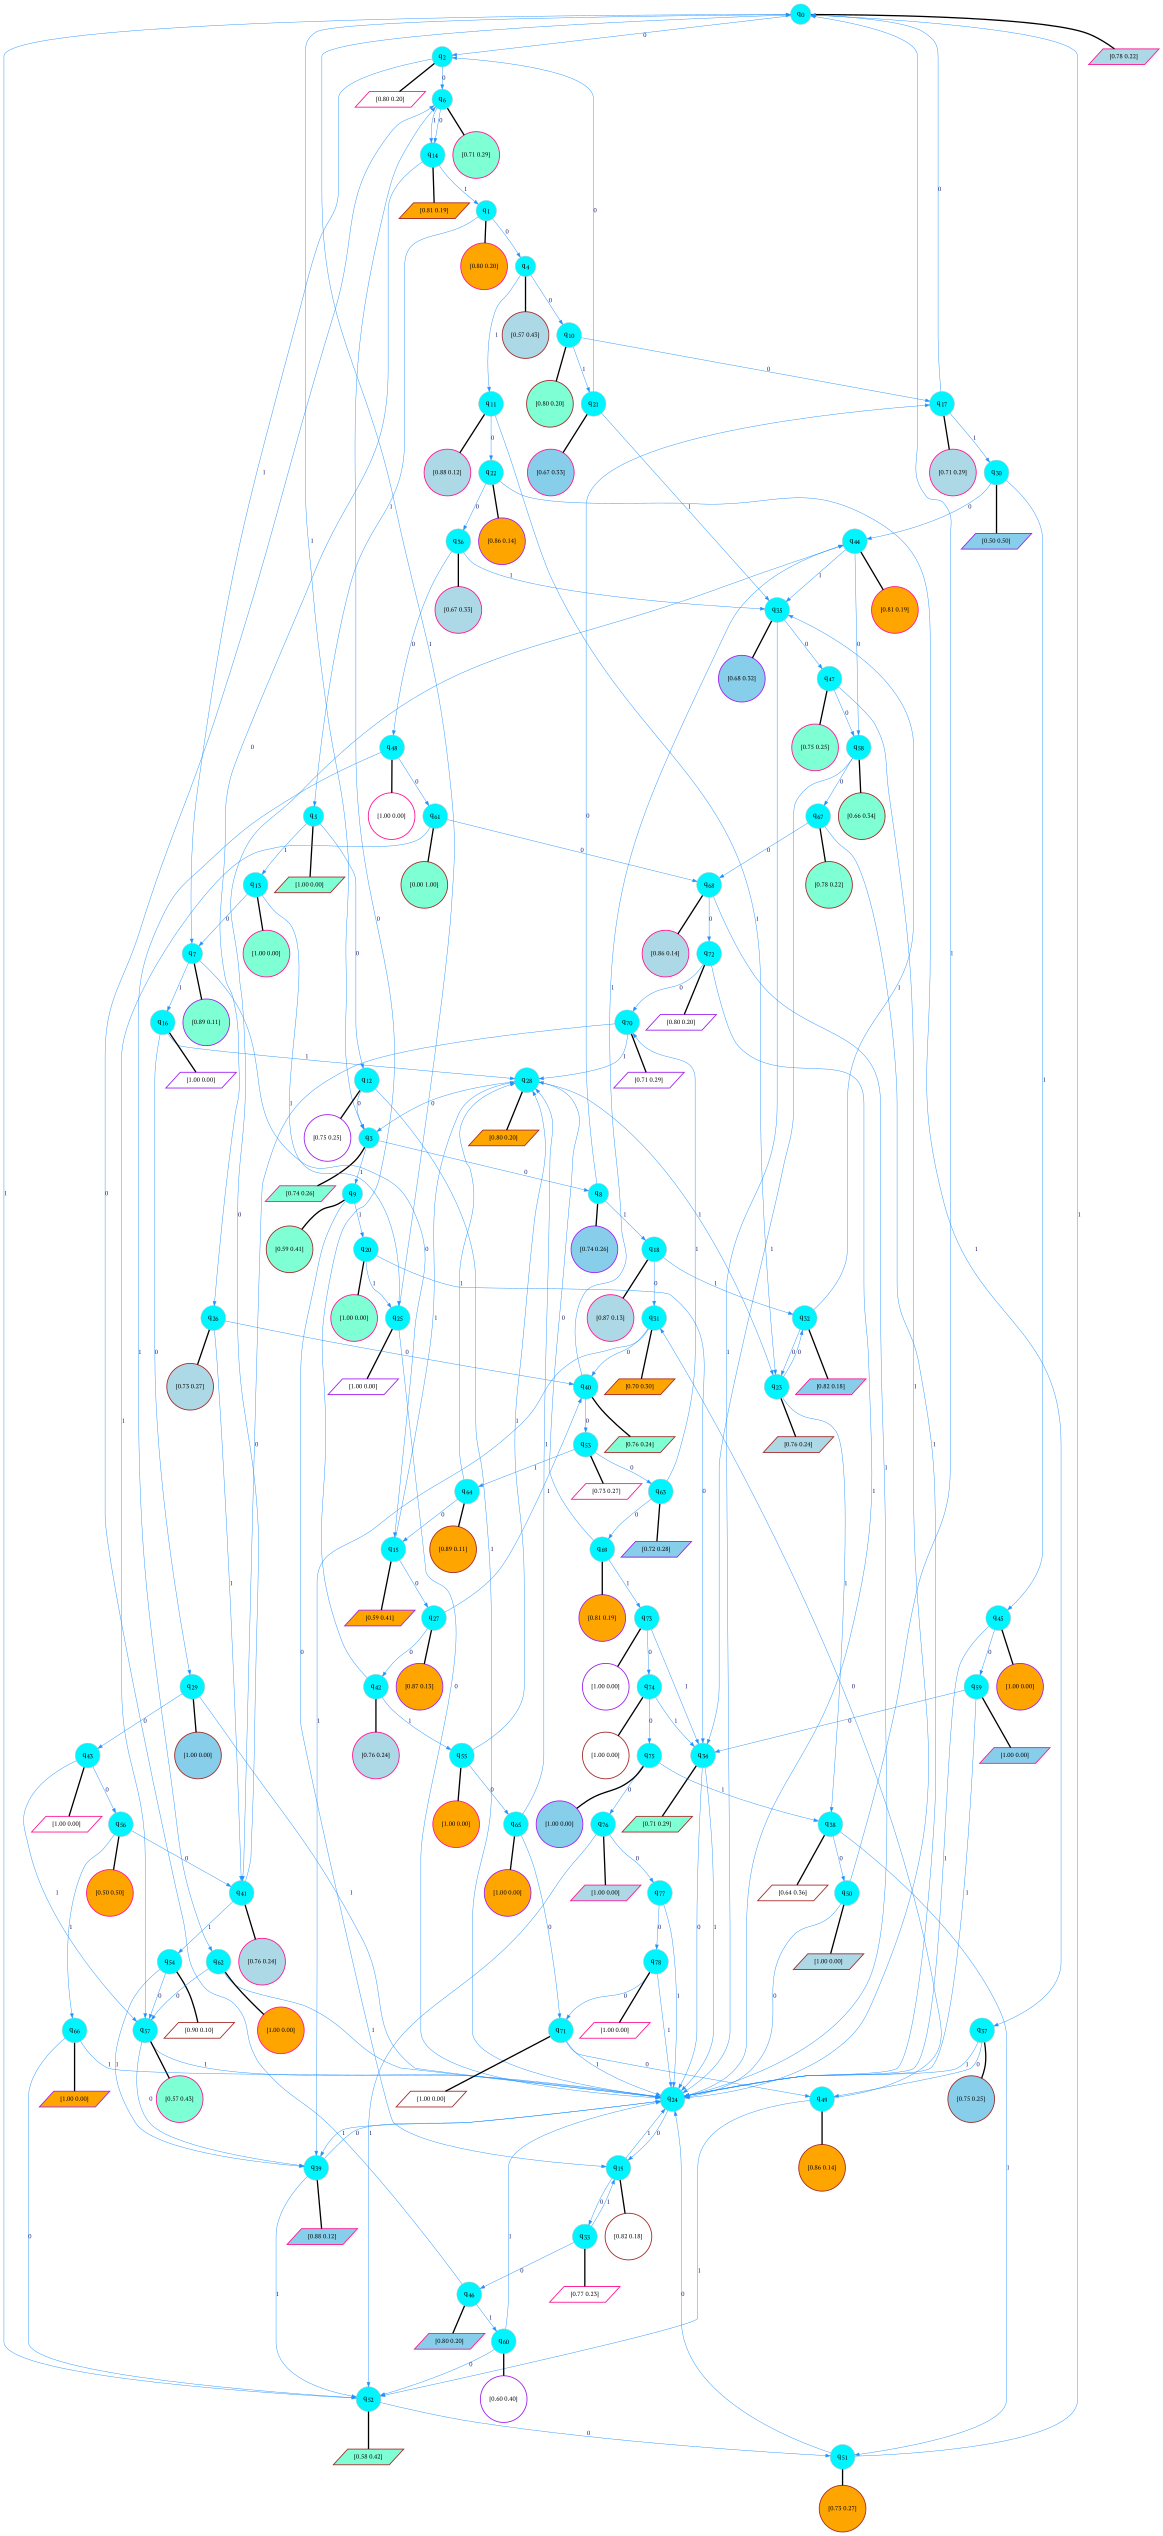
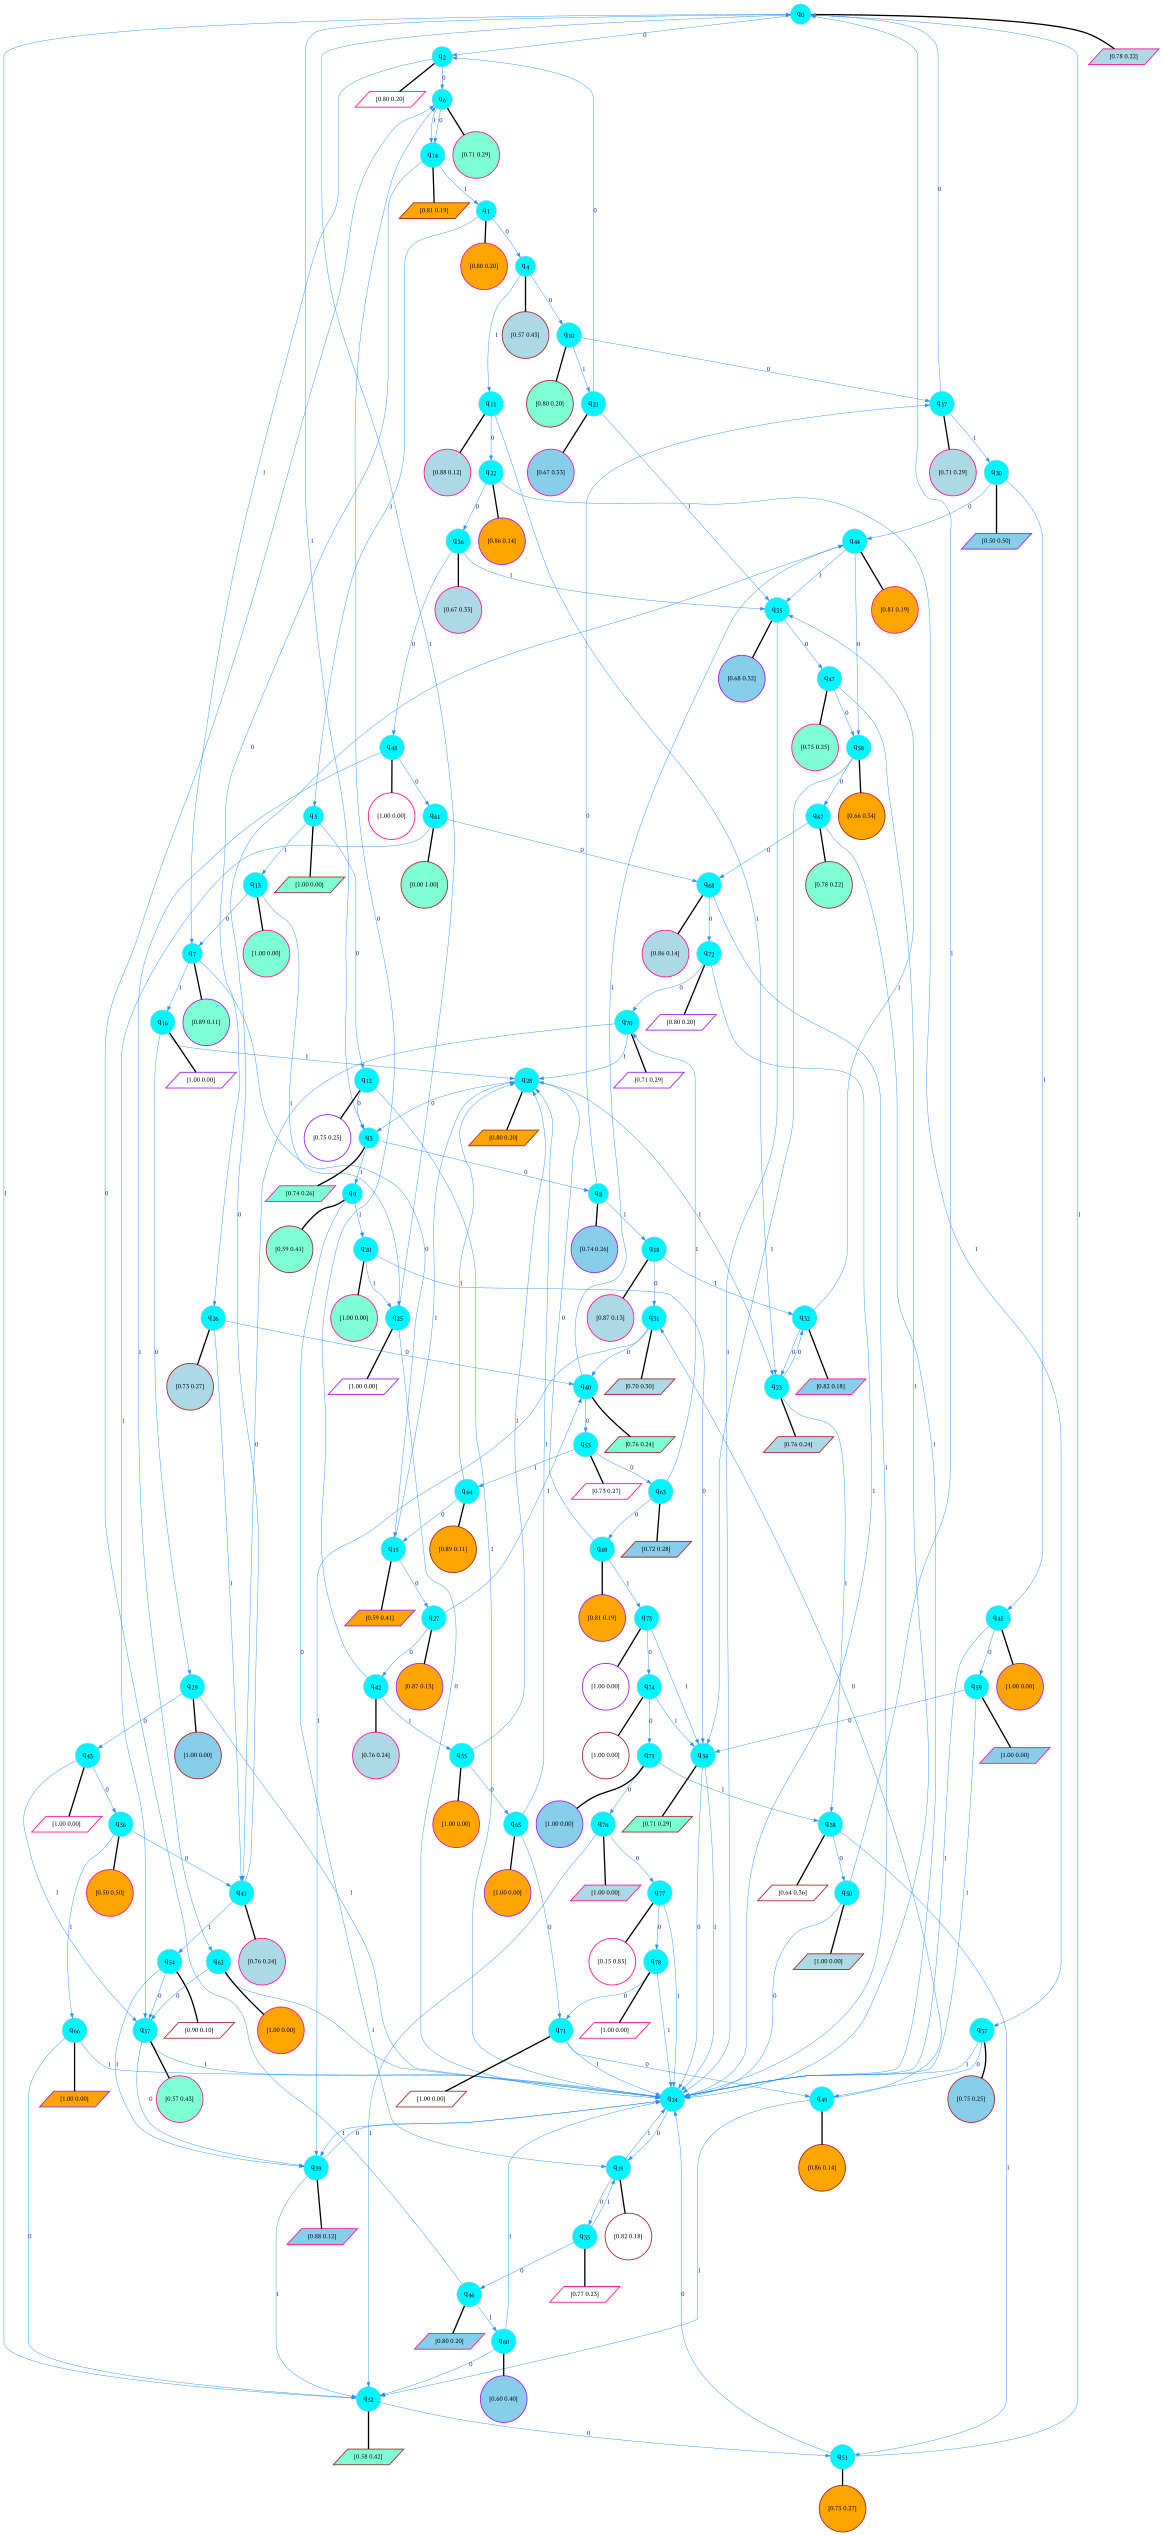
node "[0.66 0.34]": fillcolor aquamarine -> orange
node "[0.70 0.30]": fillcolor orange -> lightblue
node "[0.72 0.28]": color purple -> brown
node "[0.15 0.85]": added
node "[0.60 0.40]": fillcolor white -> skyblue
